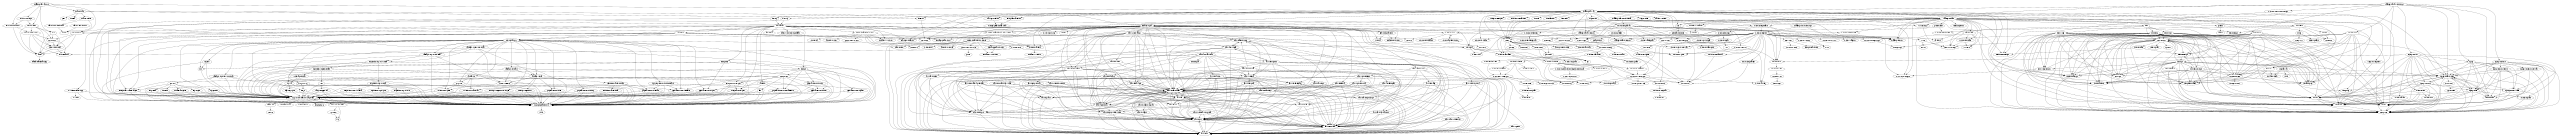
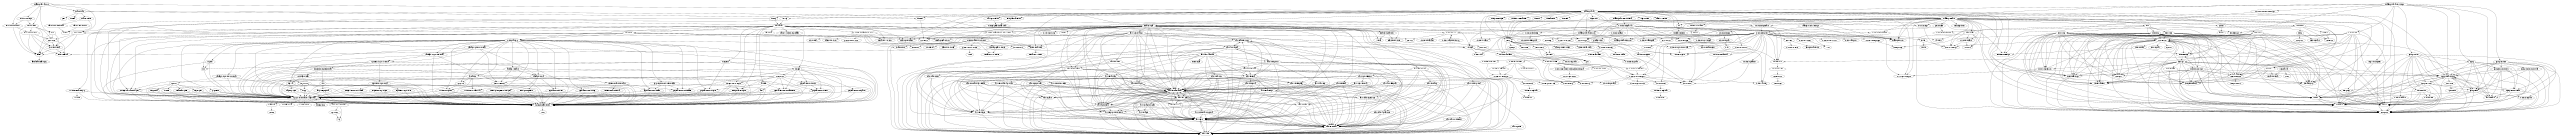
node "perl-Unicode": label "perl-Unicode" -> "perl-Encode"
